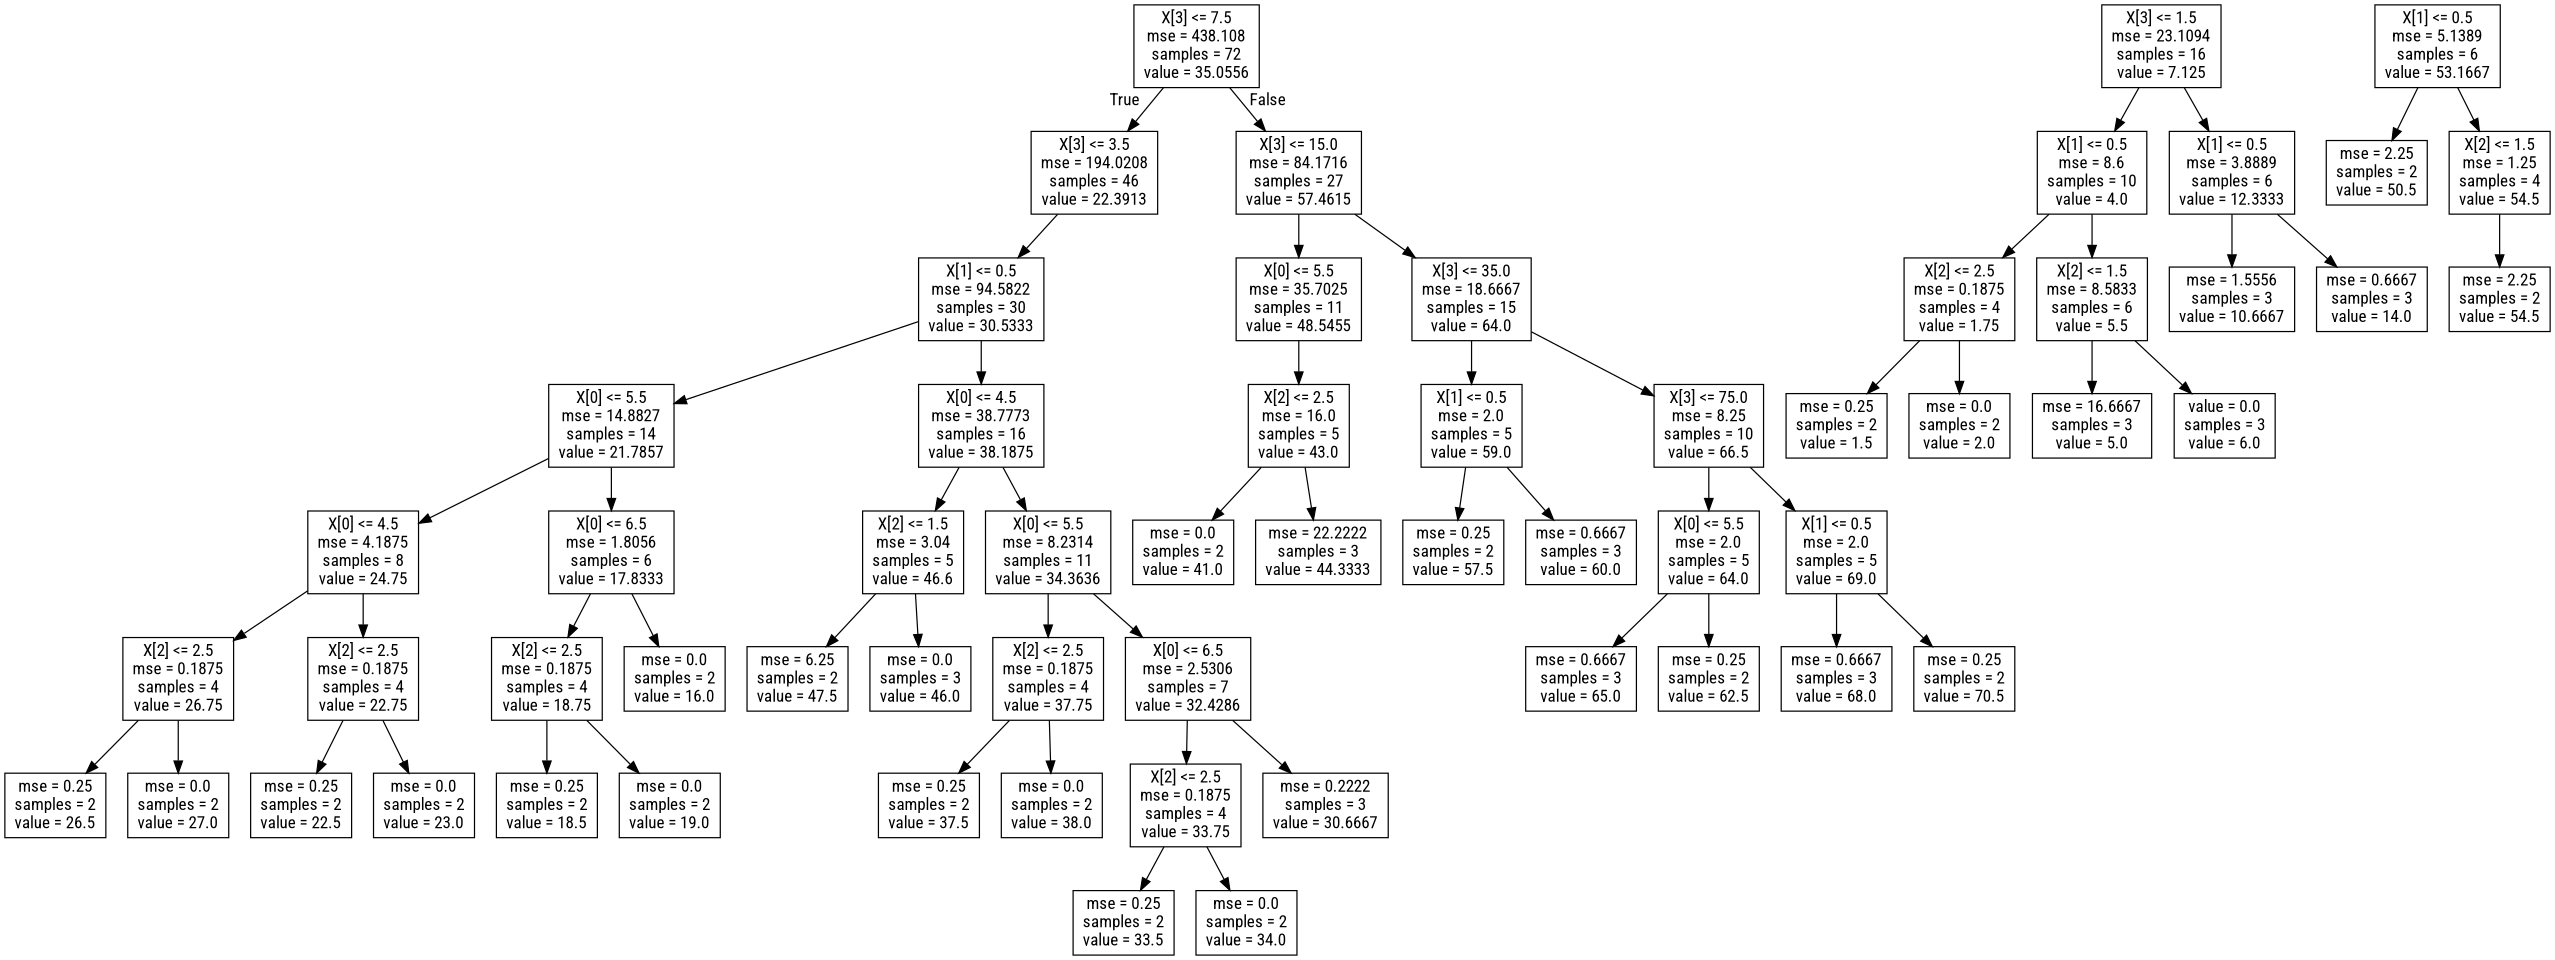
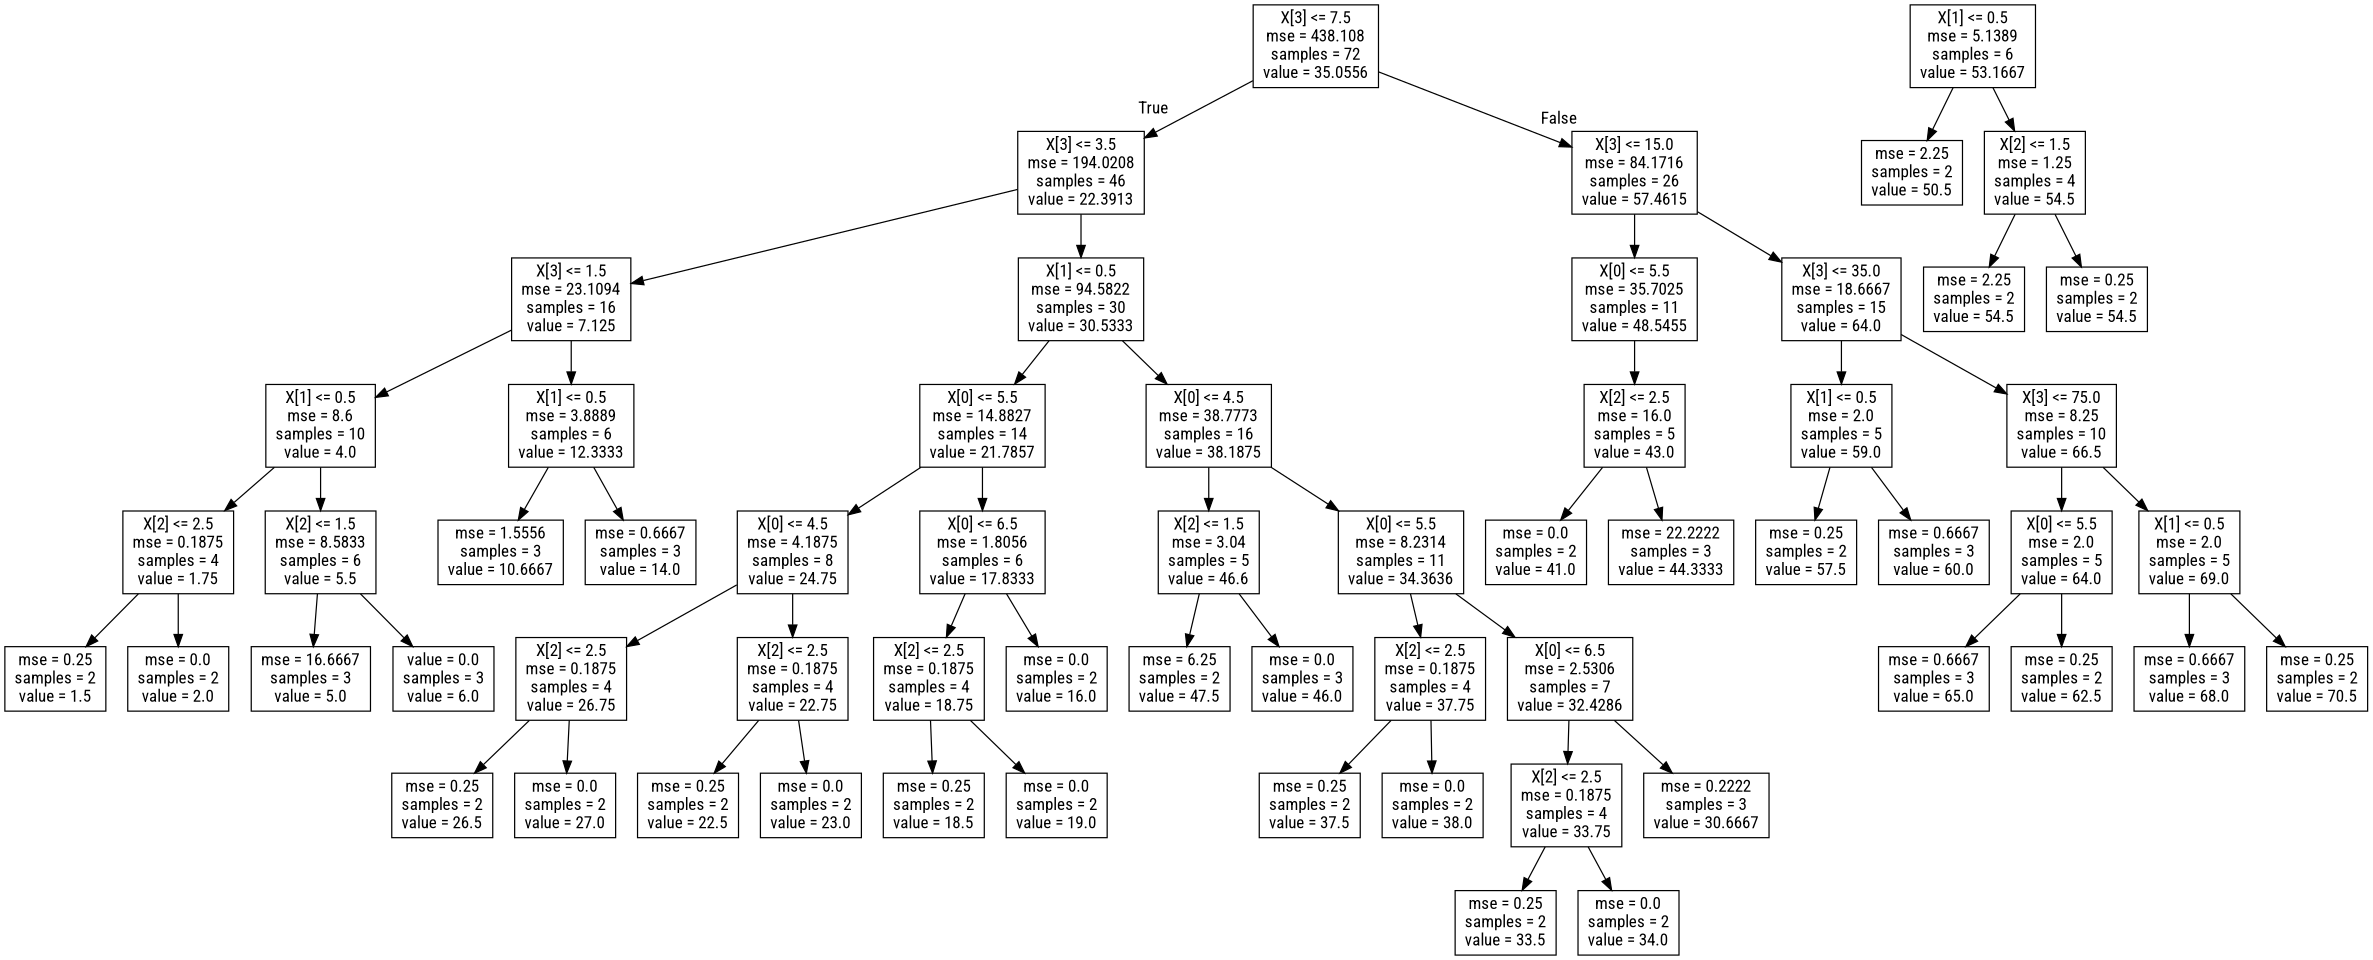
node "X[3] <= 15.0 mse = 84.1716 samples = 27 value = 57.4615": label "X[3] <= 15.0 mse = 84.1716 samples = 27 value = 57.4615" -> "X[3] <= 15.0 mse = 84.1716 samples = 26 value = 57.4615"
edge "X[3] <= 3.5 mse = 194.0208 samples = 46 value = 22.3913" -> "X[3] <= 1.5 mse = 23.1094 samples = 16 value = 7.125": added
node "mse = 0.25 samples = 2 value = 54.5": added
